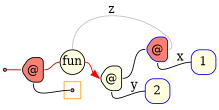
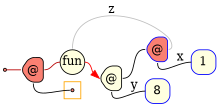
node "2": label "2" -> "8"
